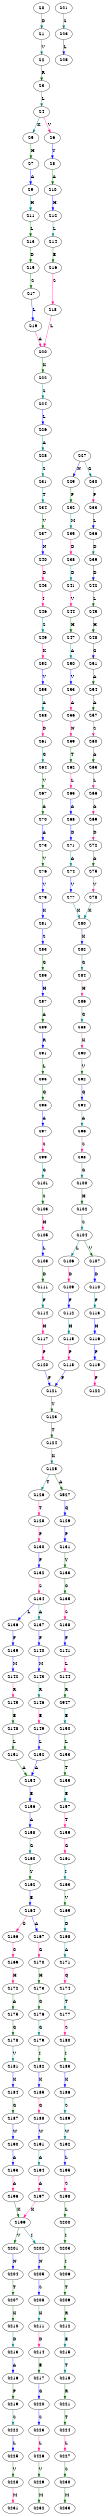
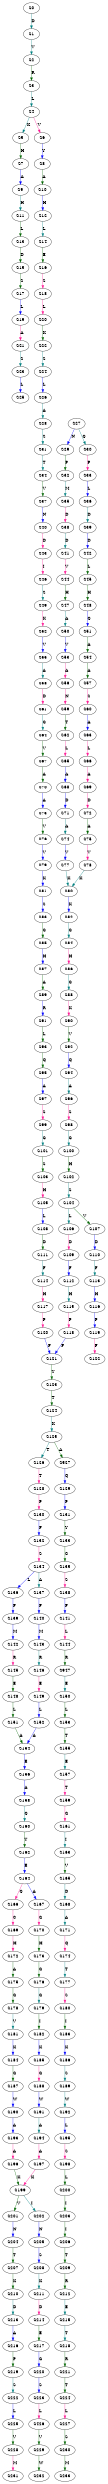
edge "S19" -> "S20": now "S19" -> "S21"
edge "S60" -> "S63": color darkgreen -> blue
edge "S229" -> "S232": label "M" -> "W"
